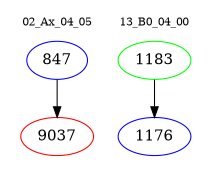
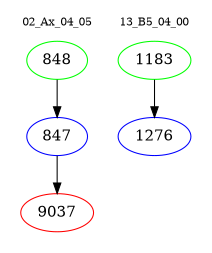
cluster "13_B0_04_00": label "13_B0_04_00" -> "13_B5_04_00"
node "848": added
node "1176": label "1176" -> "1276"
